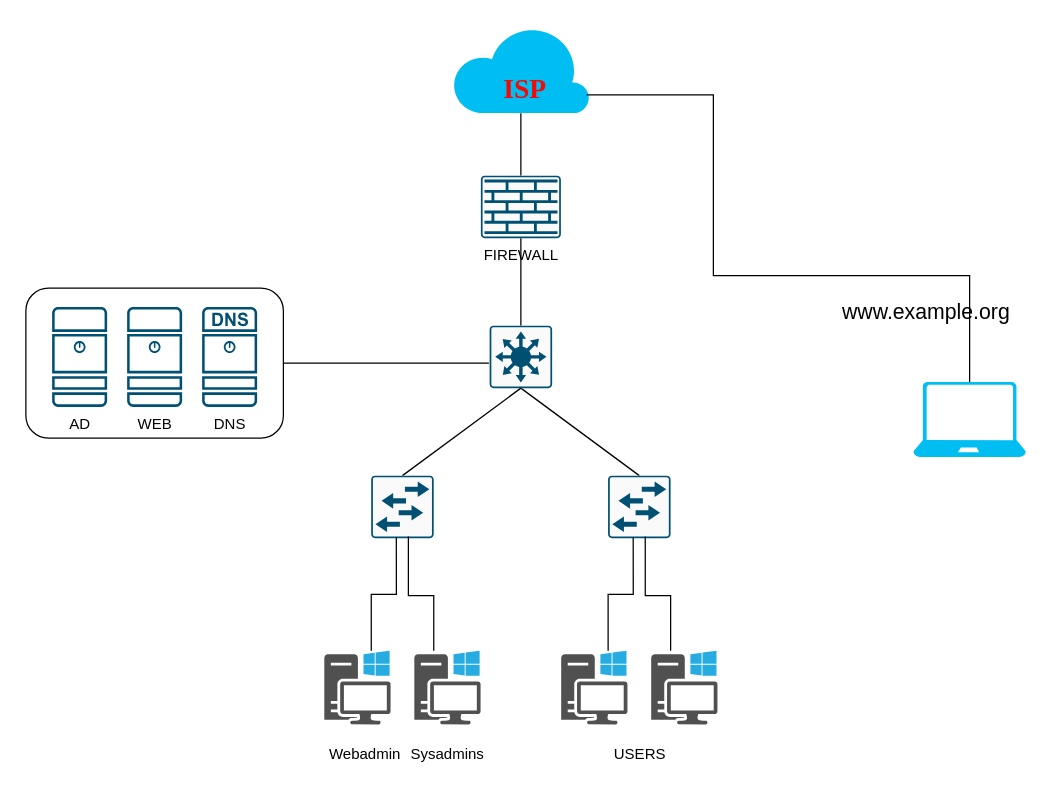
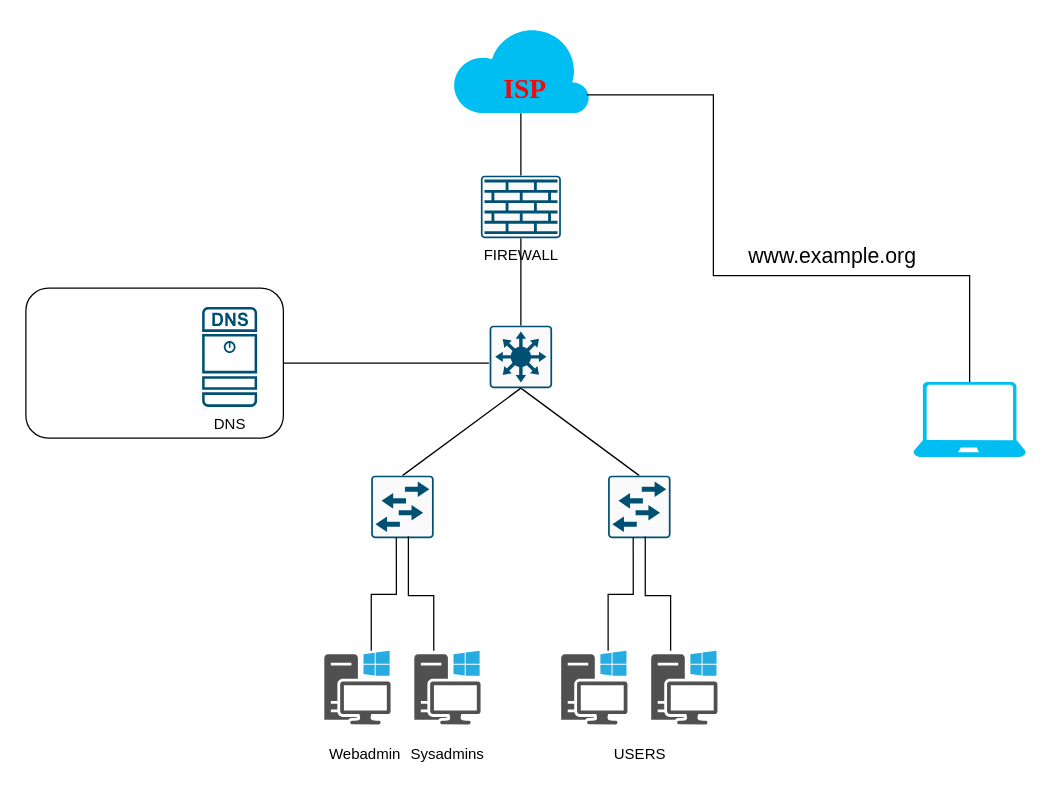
node "www.example.org": moved (926, 313) -> (832, 257)
node "AD": removed
node "WEB": removed
